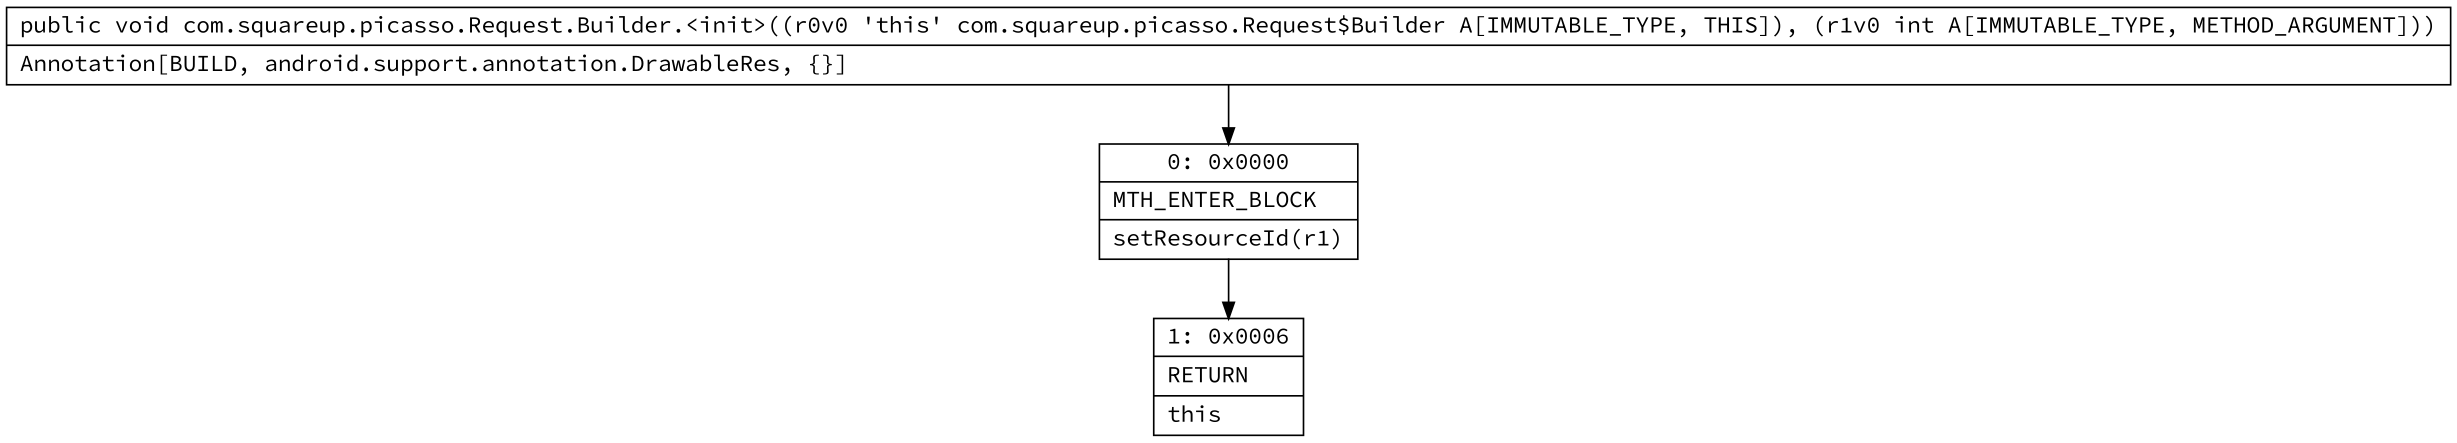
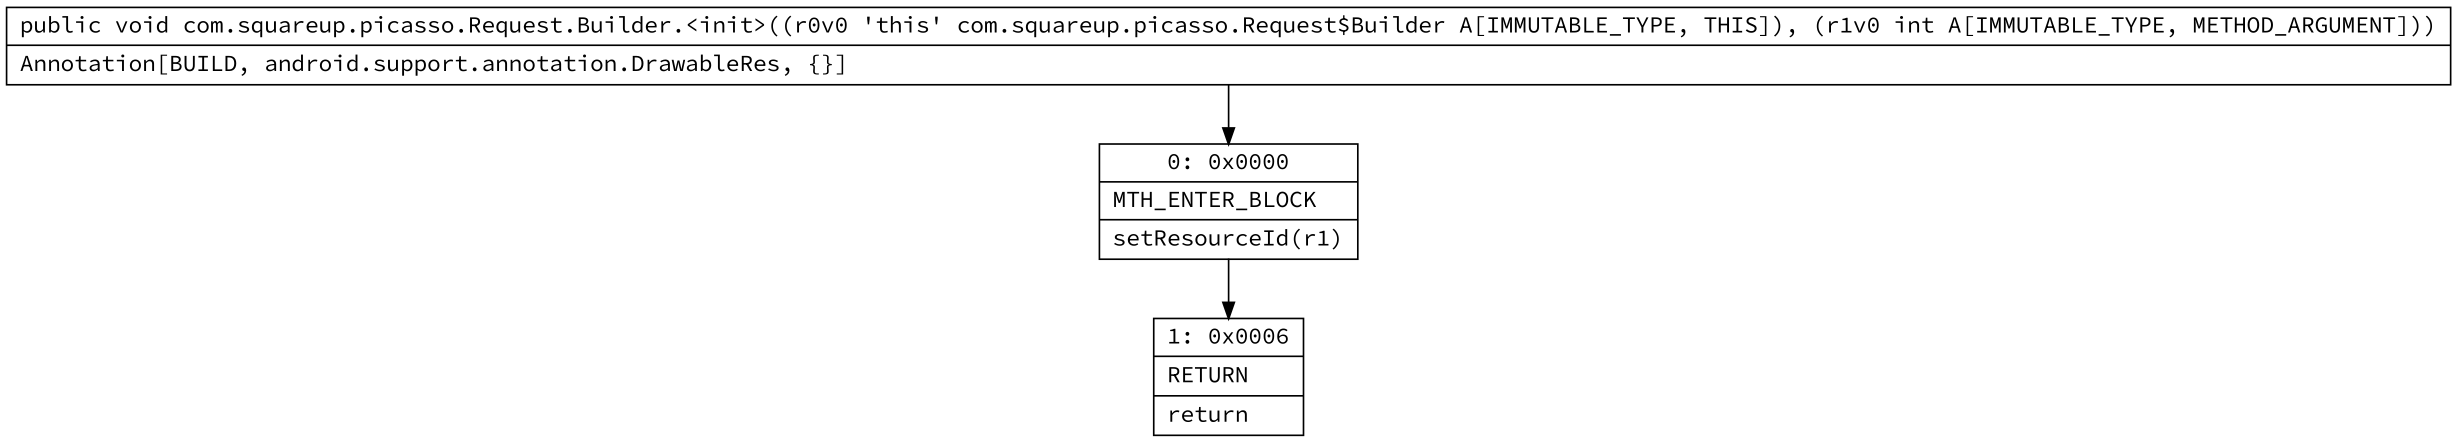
node "1: 0x0006": text "this" -> "return"
